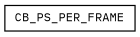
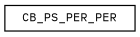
node "CB_PS_PER_FRAME": label "CB_PS_PER_FRAME" -> "CB_PS_PER_PER"
